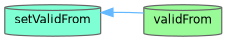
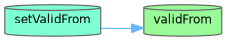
edge "validFrom" -> "setValidFrom": reversed
